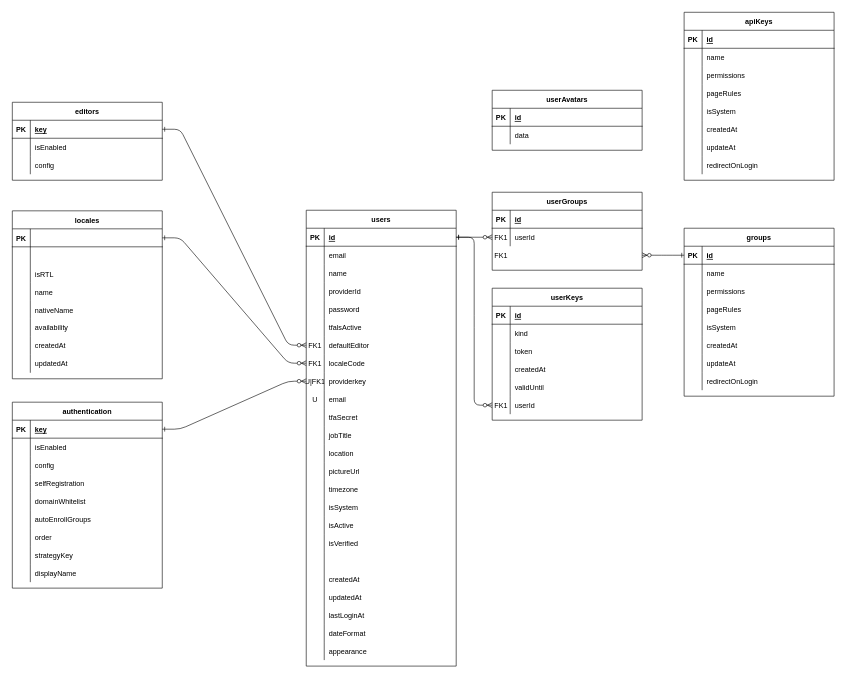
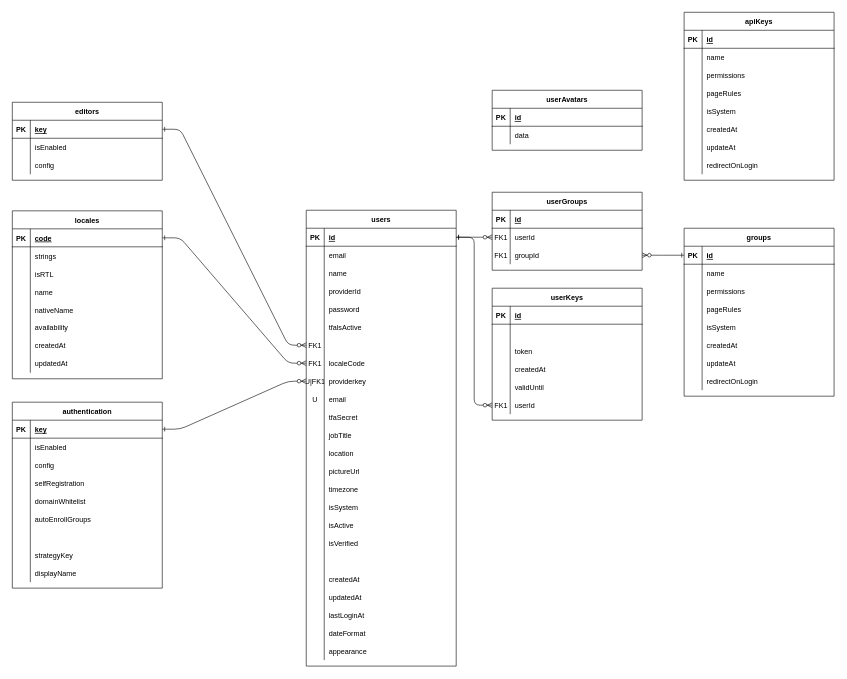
node "code": added
node "groupId": added
node "strings": added
node "kind": removed
node "defaultEditor": removed
node "order": removed
